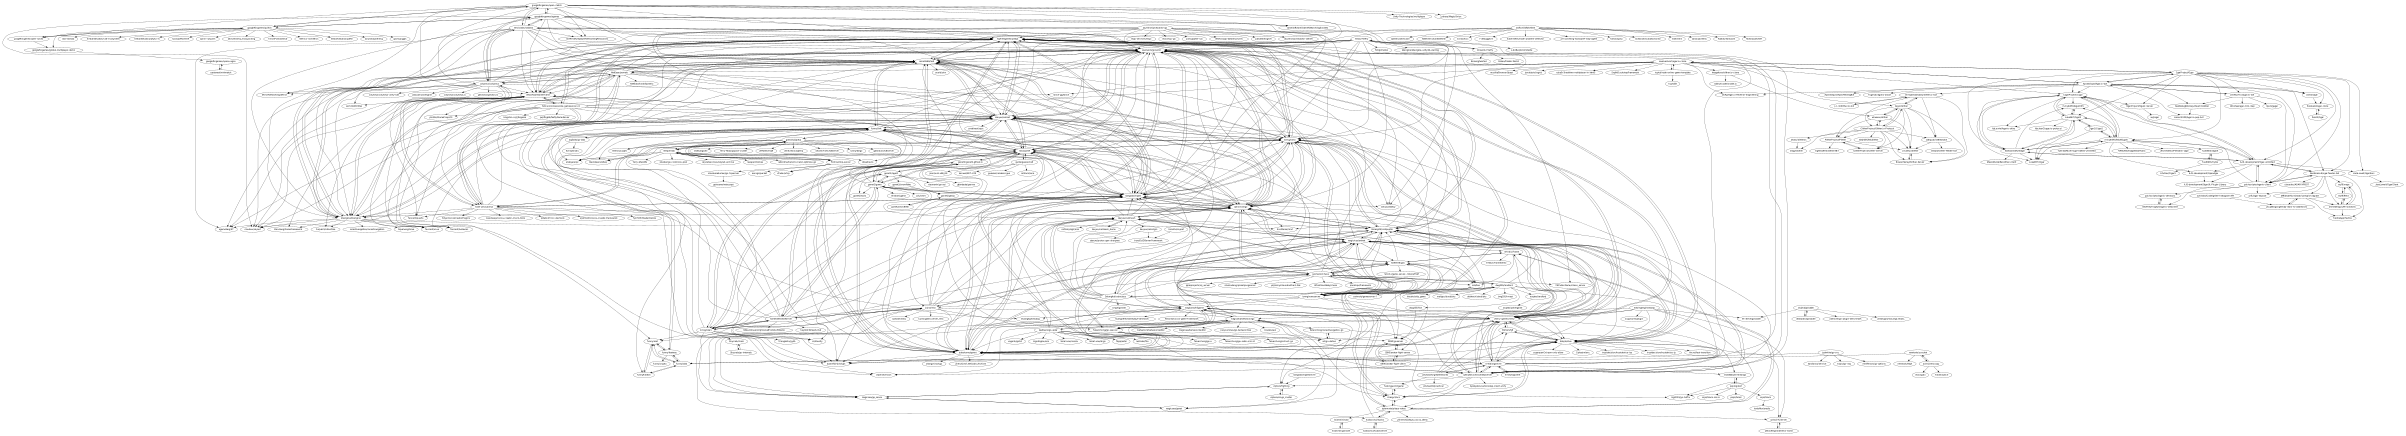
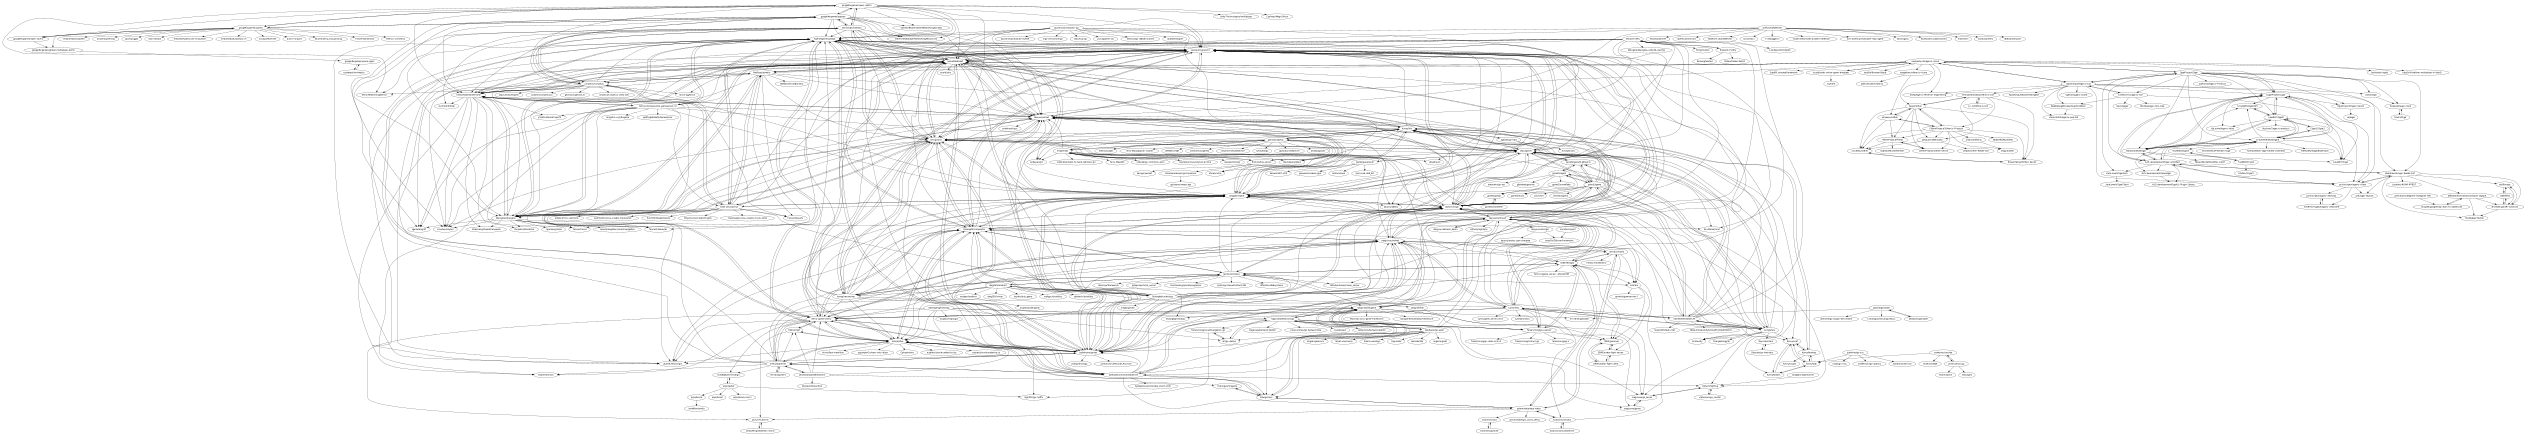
node "avafloww/Agar.io-Protocol": added
